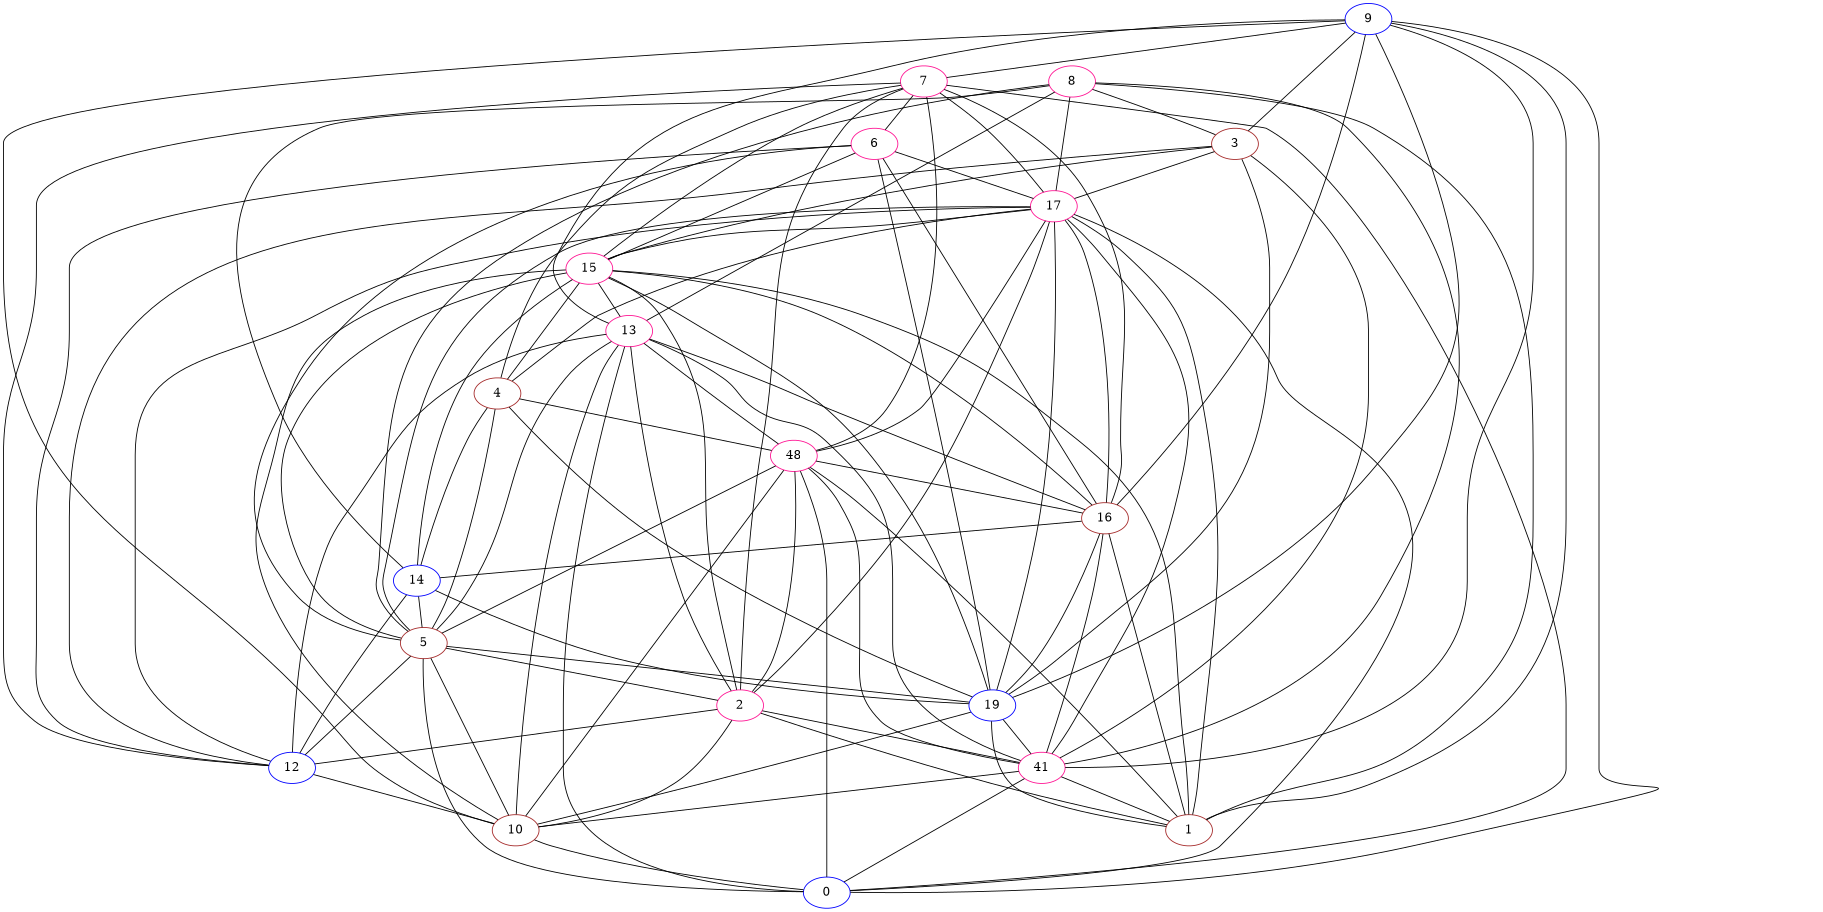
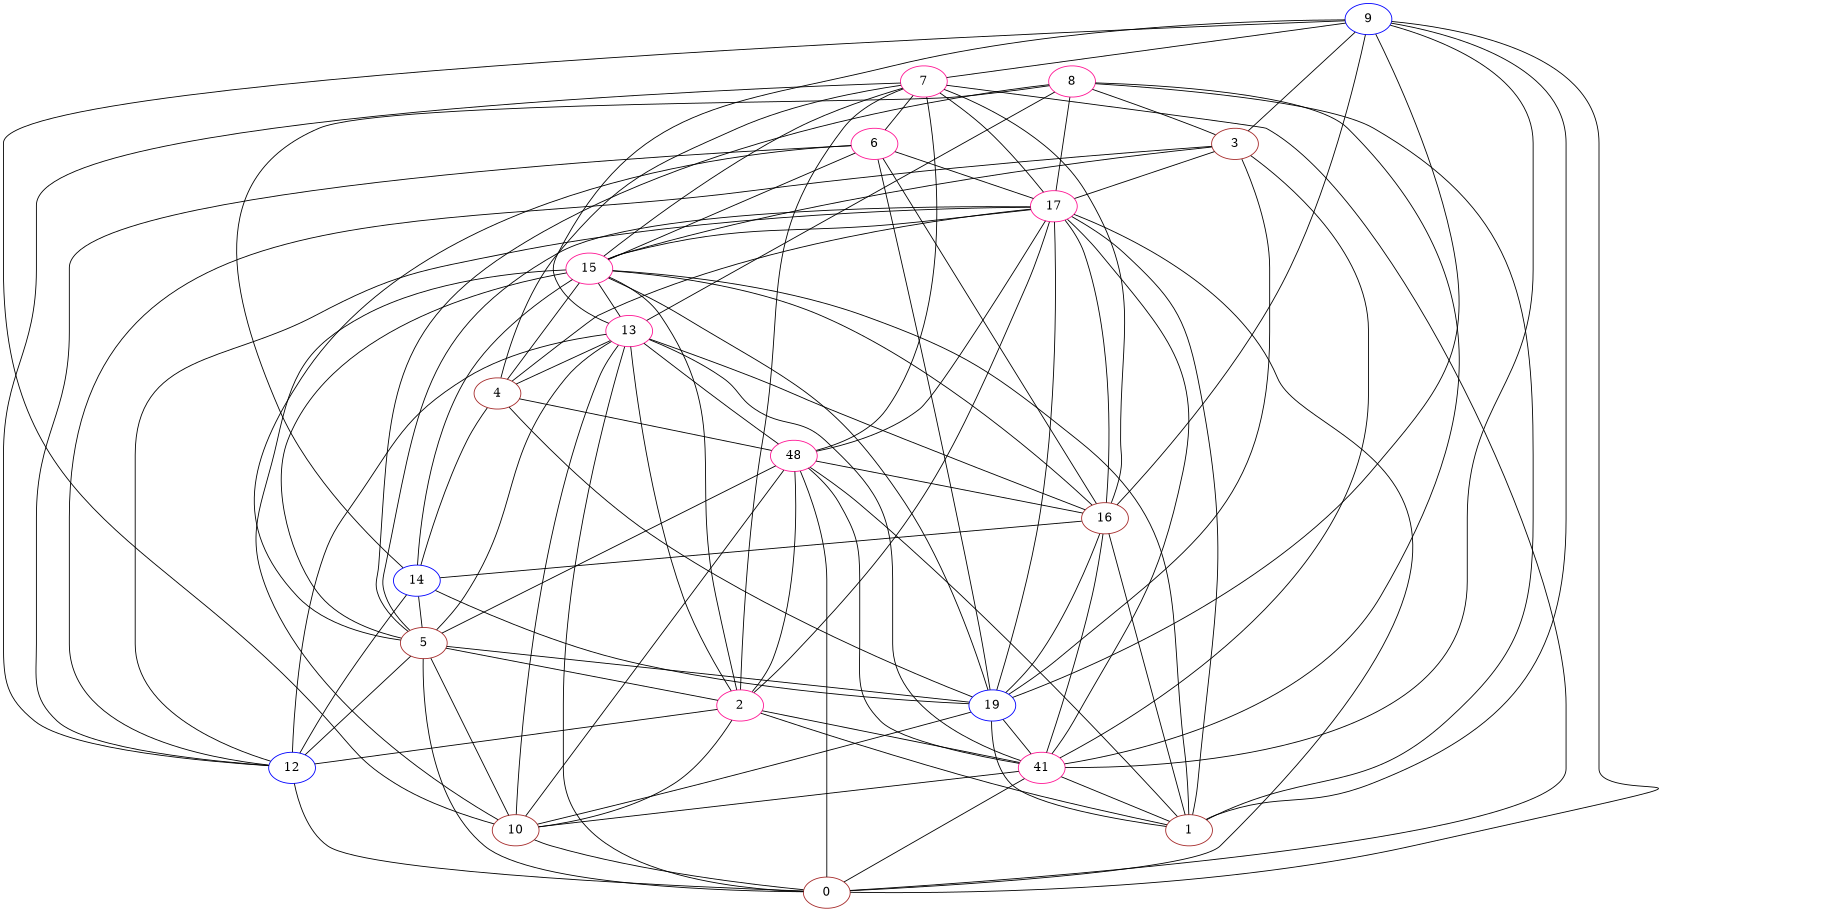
edge "4" -- "5": now "4" -- "13"
edge "12" -- "10": now "12" -- "0"
node "0": color blue -> brown
